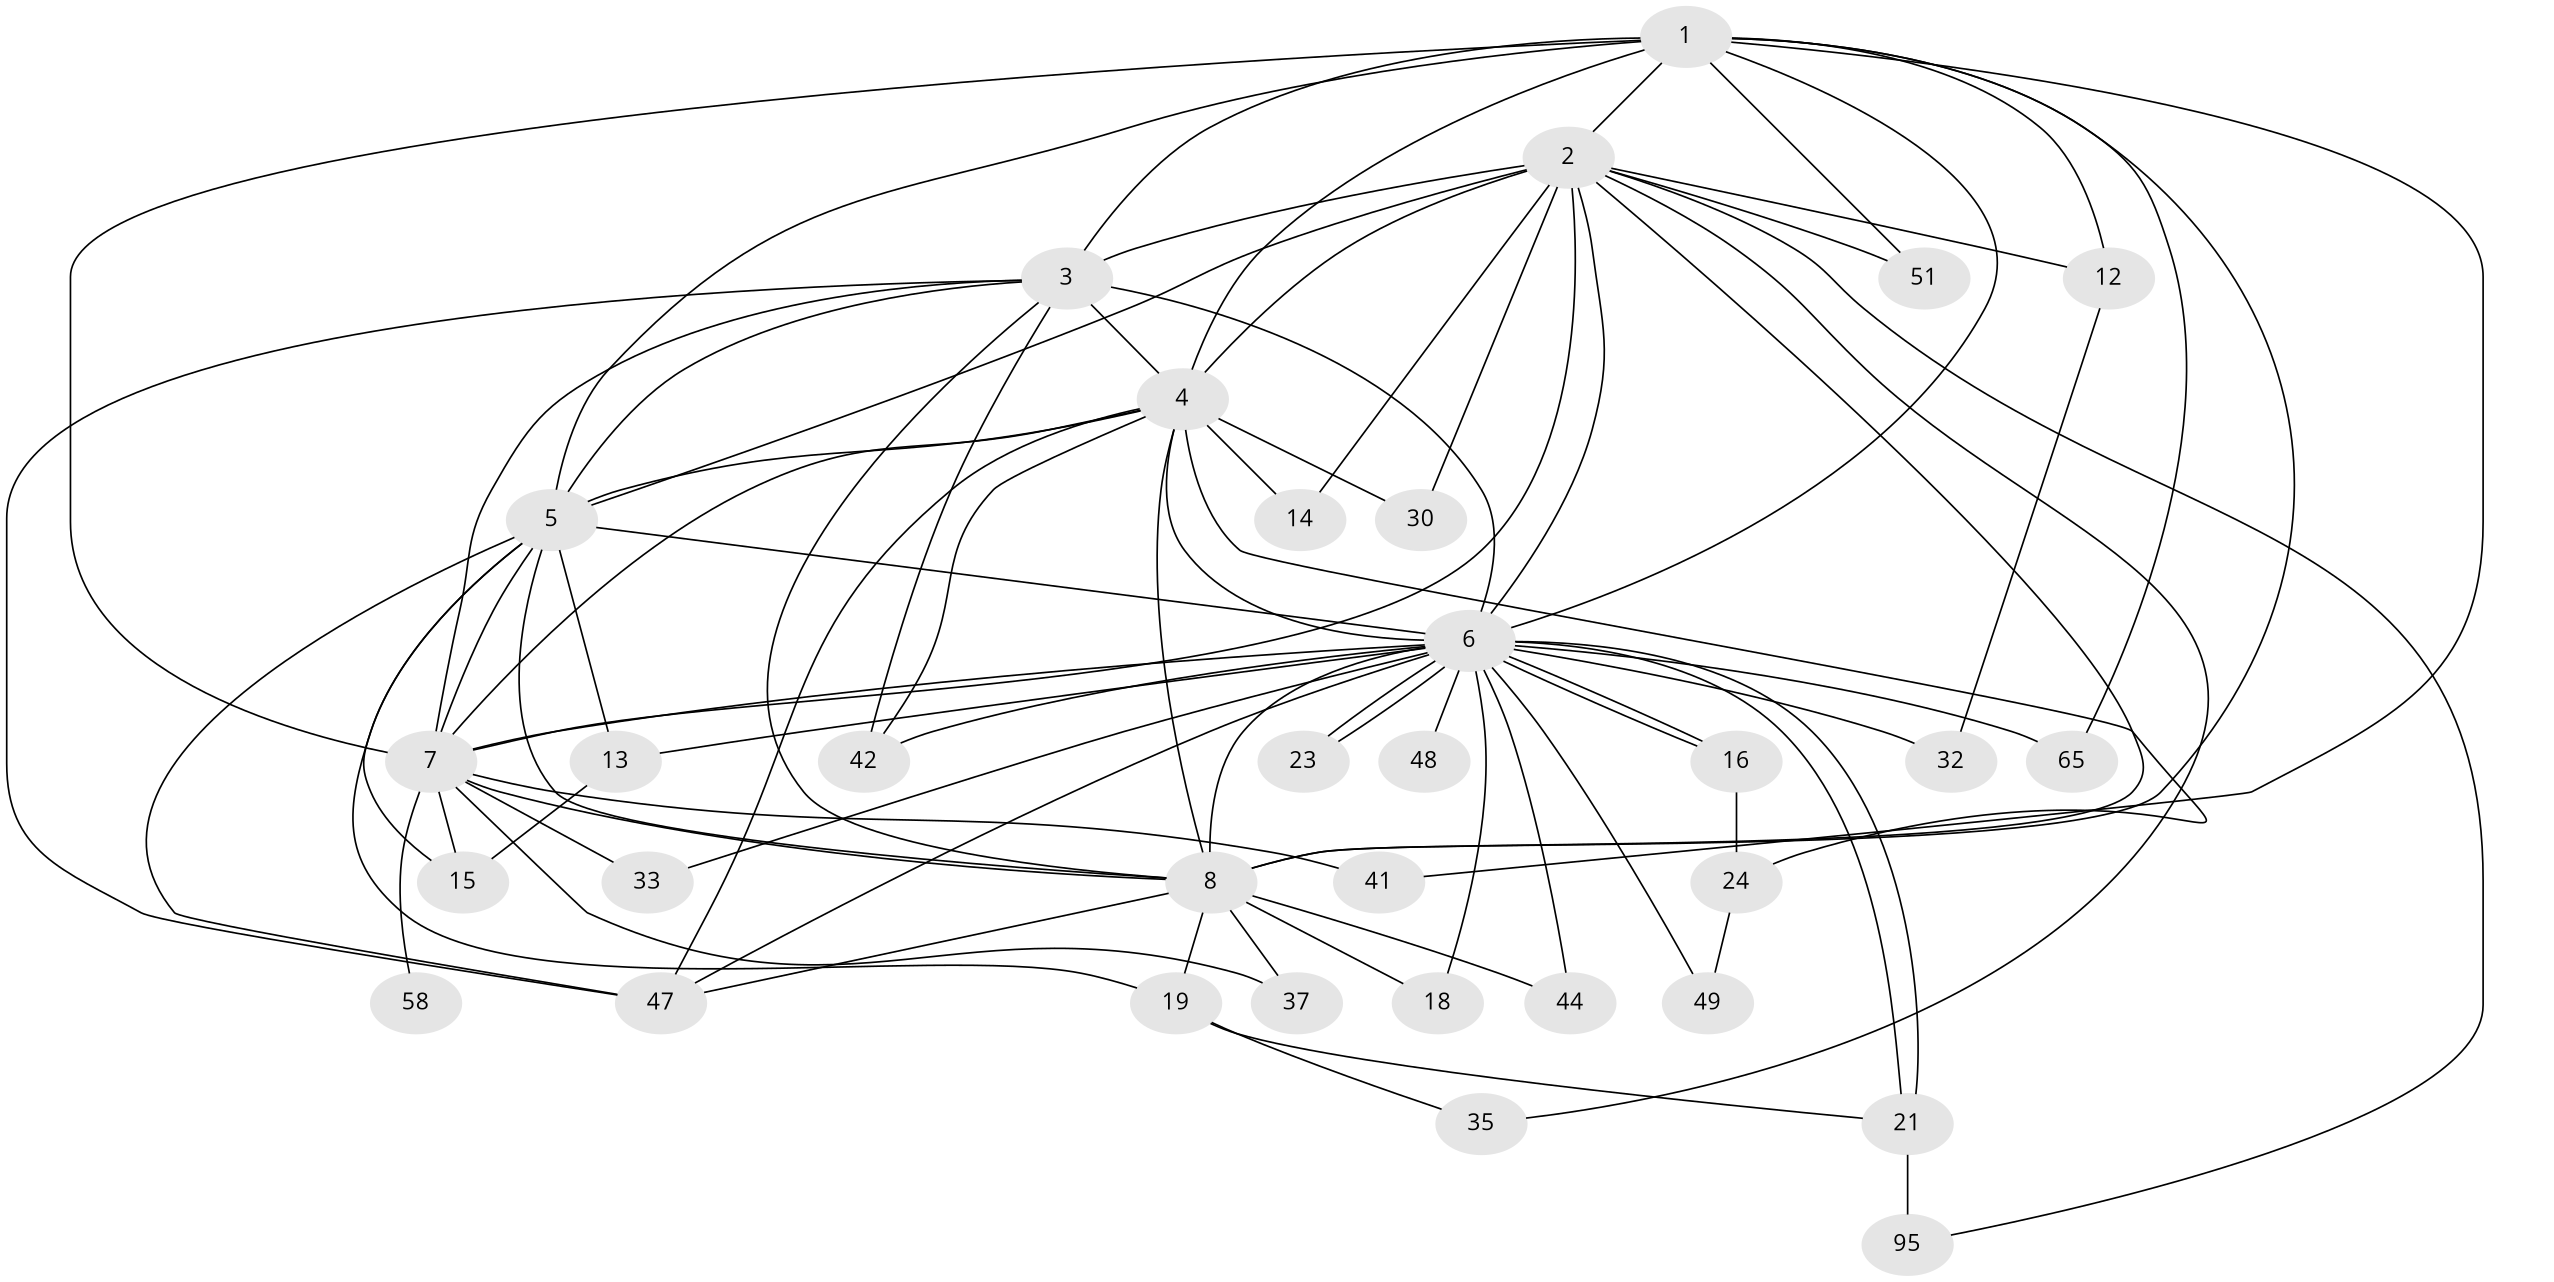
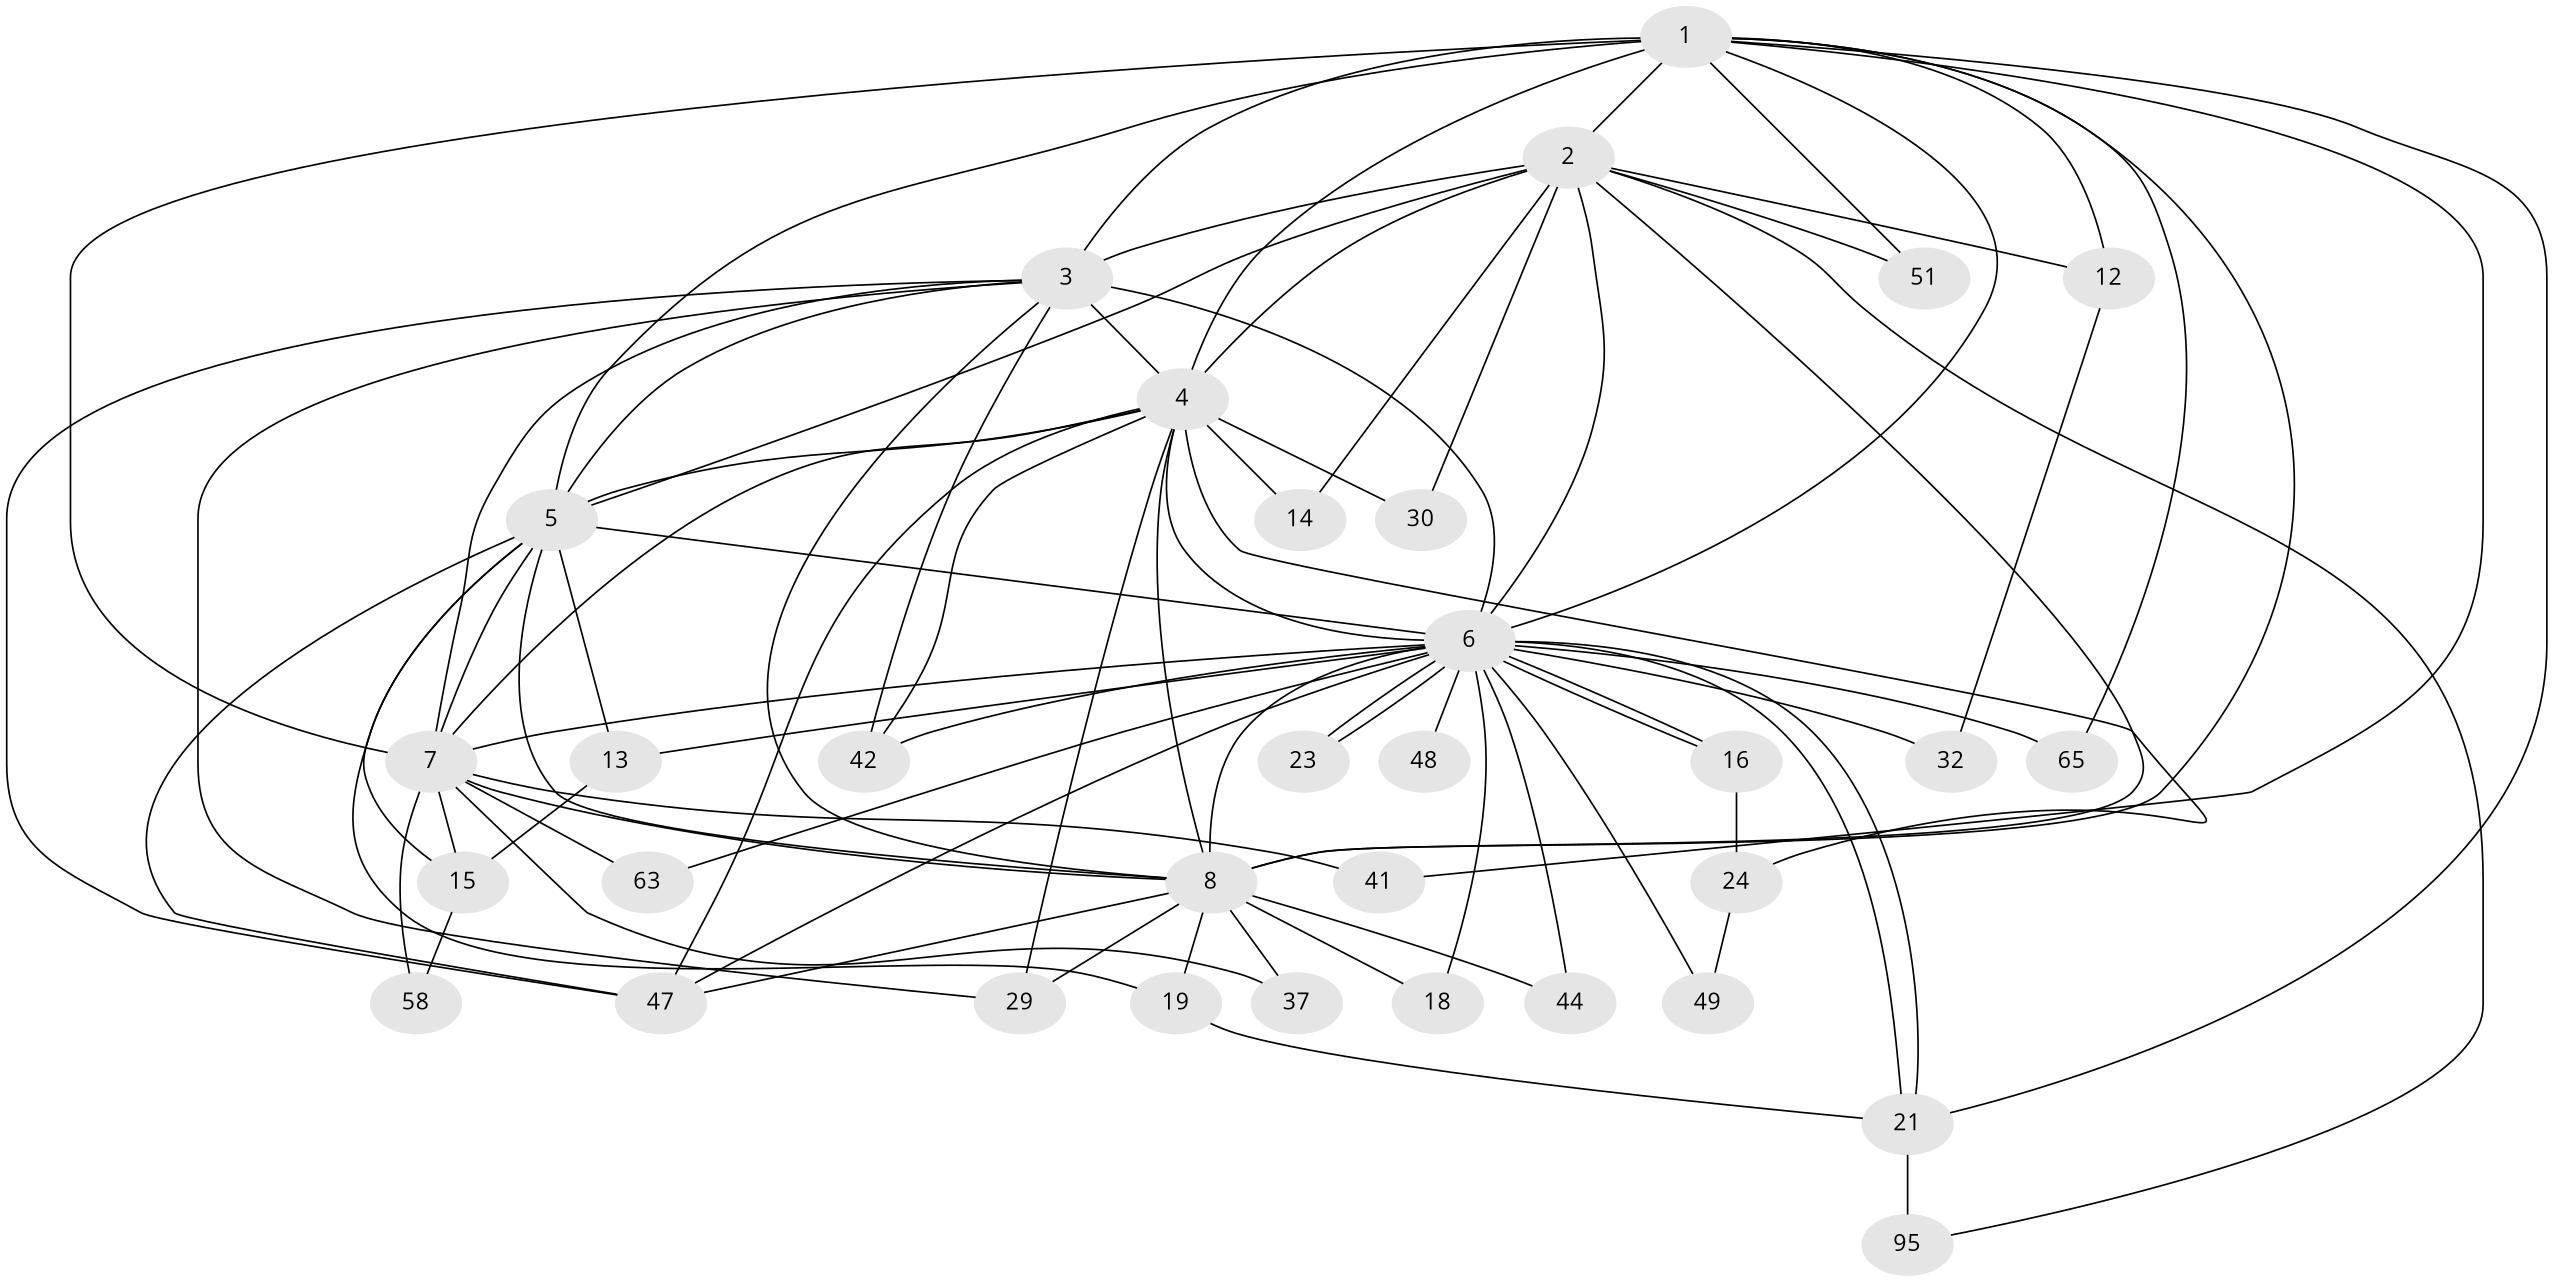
edge "1" -- "21": added
edge "2" -- "7": removed
node "33": label "33" -> "63"
edge "15" -- "58": added
node "29": added
node "35": removed
